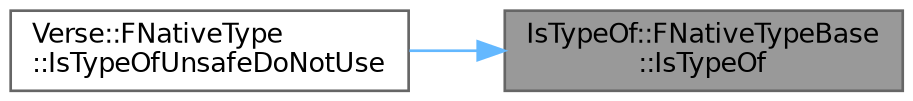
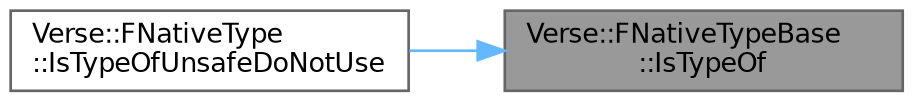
node "IsTypeOf::FNativeTypeBase ::IsTypeOf": label "IsTypeOf::FNativeTypeBase ::IsTypeOf" -> "Verse::FNativeTypeBase ::IsTypeOf"
